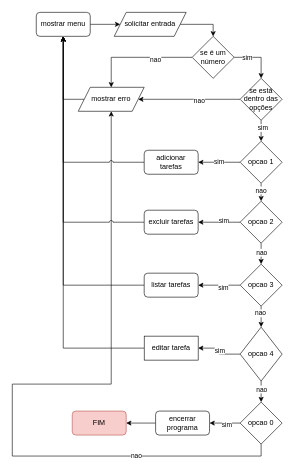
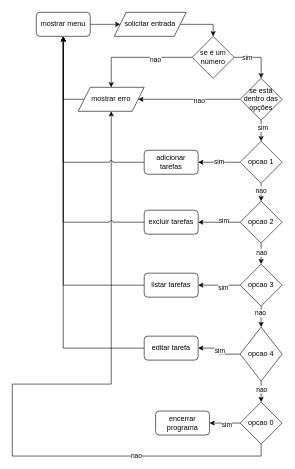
node "editar tarefa": shape rectangle -> rounded rectangle
node "FIM": removed
edge "encerrar programa" -> "FIM": removed
